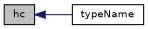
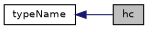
edge "typeName" -> "hc": reversed
